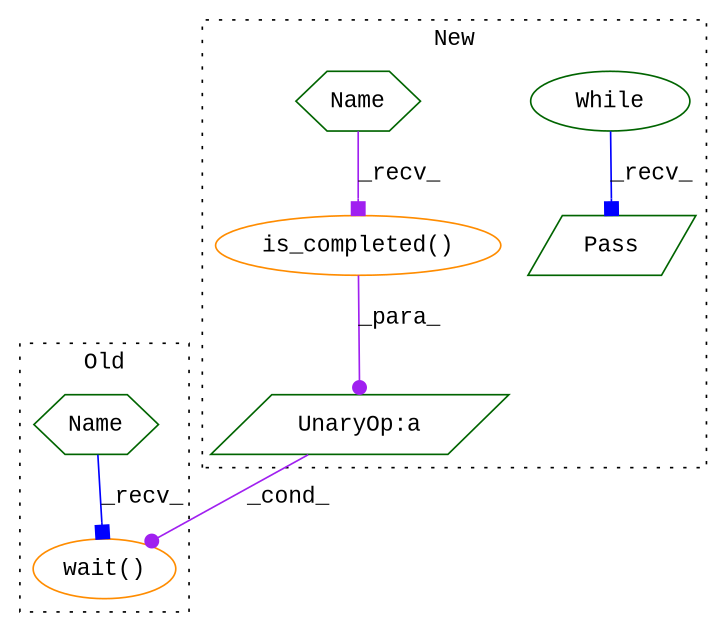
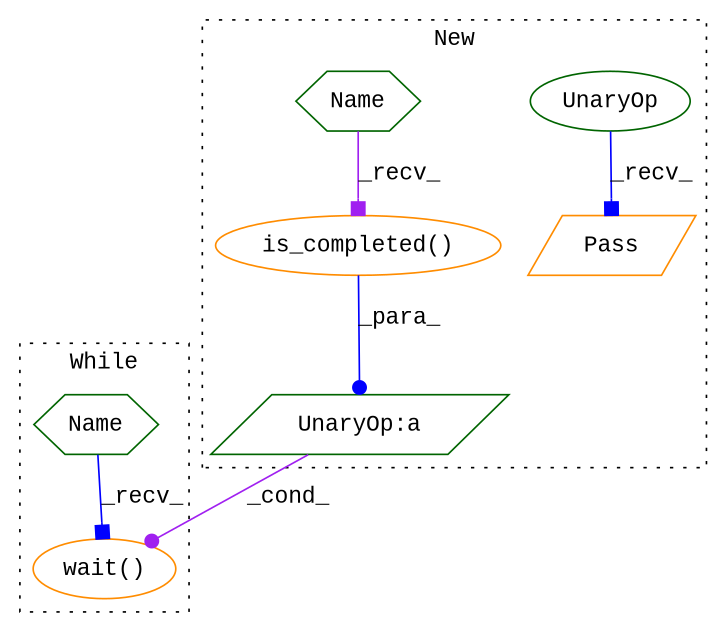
node "While": label "While" -> "UnaryOp"
node "Pass": color darkgreen -> darkorange
edge "is_completed()" -> "UnaryOp:a": color purple -> blue
cluster "Old": label "Old" -> "While"
